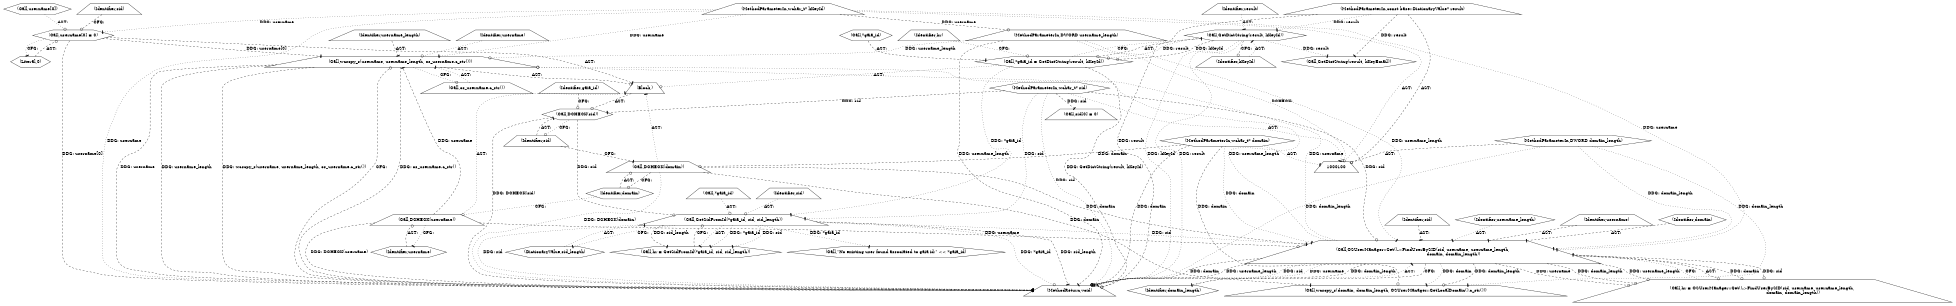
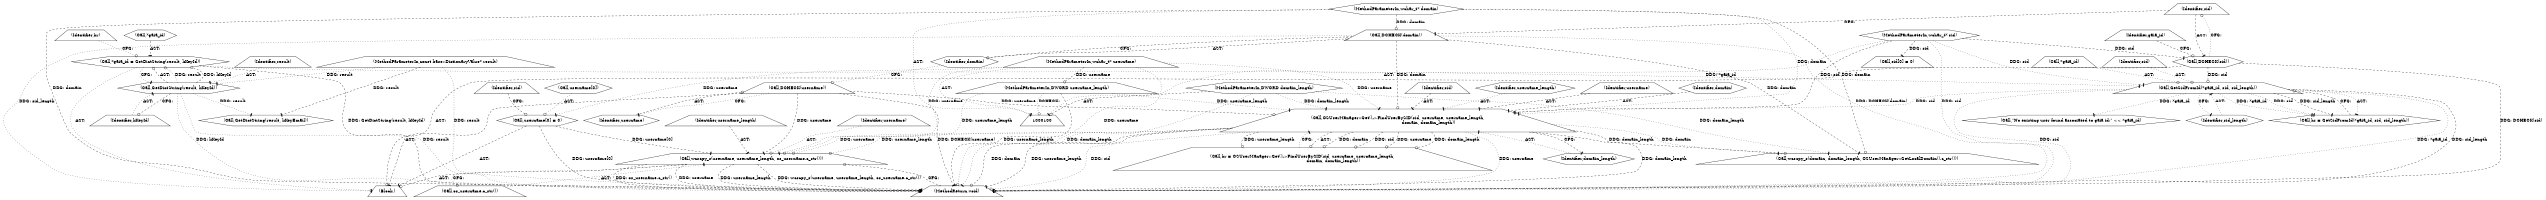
node "(MethodParameterIn,wchar_t* kKeyId)": label "(MethodParameterIn,wchar_t* kKeyId)" -> "(MethodParameterIn,wchar_t* username)"
node "(Literal,0)": removed
edge "(MethodParameterIn,const base::DictionaryValue* result)" -> "1000100": removed, label "AST:"
edge "(Call,DCHECK(username))" -> "(Block,)": style dotted -> dashed
edge "(Block,)" -> "(Call,DCHECK(sid))": reversed
edge "(MethodParameterIn,const base::DictionaryValue* result)" -> "(MethodReturn,void)": style dashed -> dotted
edge "(Call,DCHECK(domain))" -> "(Block,)": label "AST: " -> "DDG: sid_length"
node "(DictionaryValue,sid_length)": label "(DictionaryValue,sid_length)" -> "(Identifier,sid_length)"
